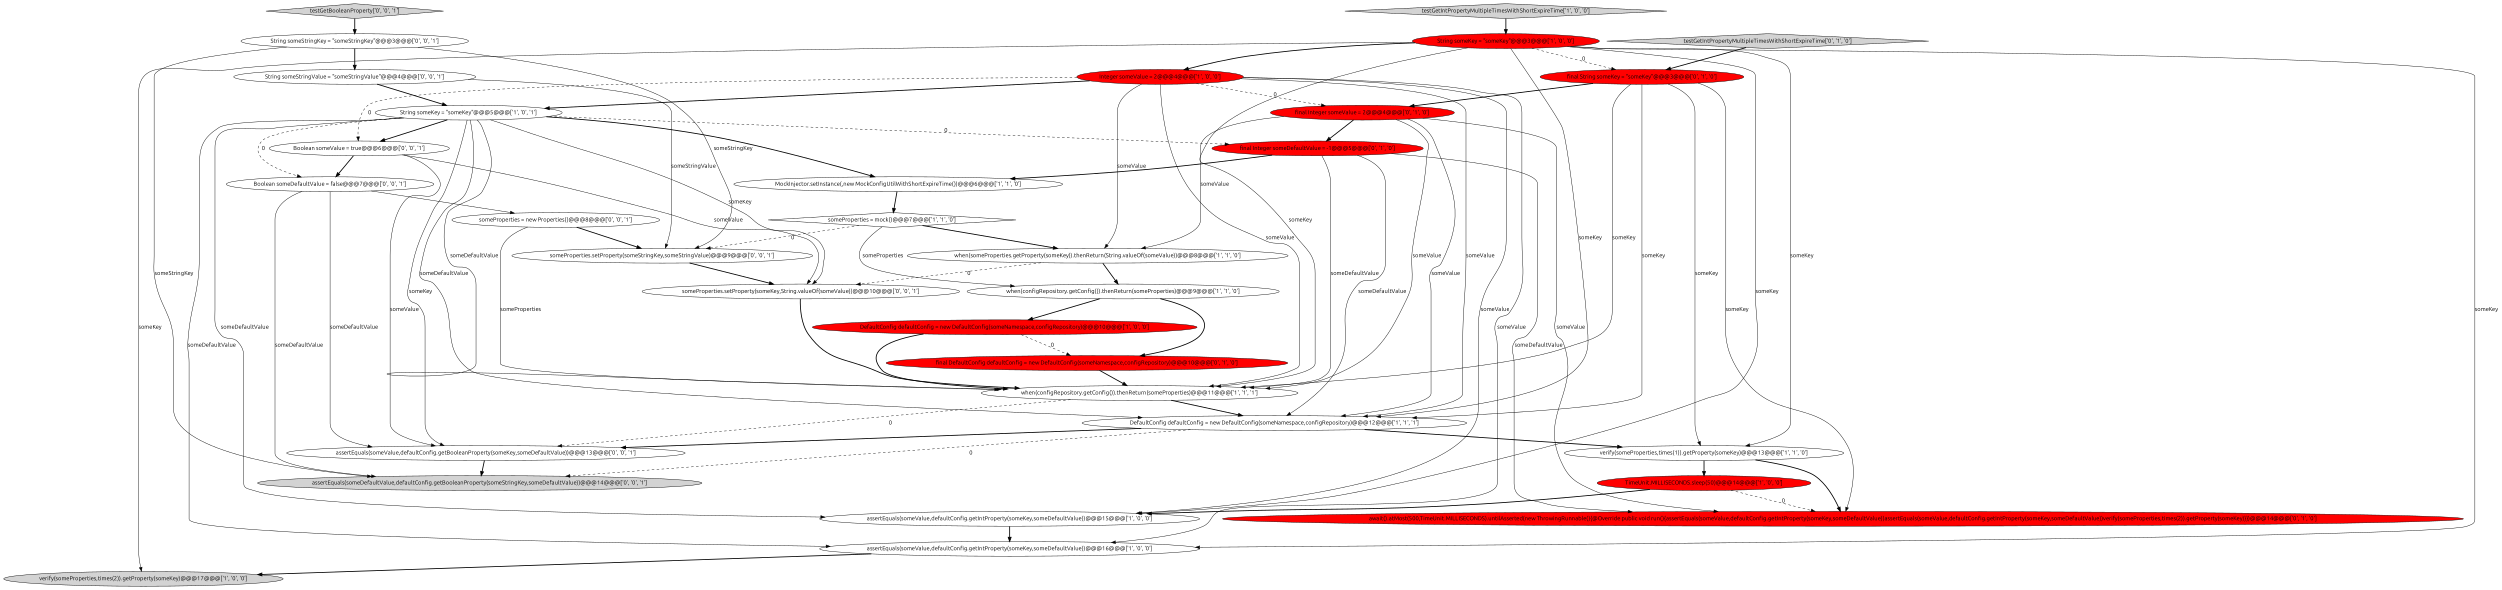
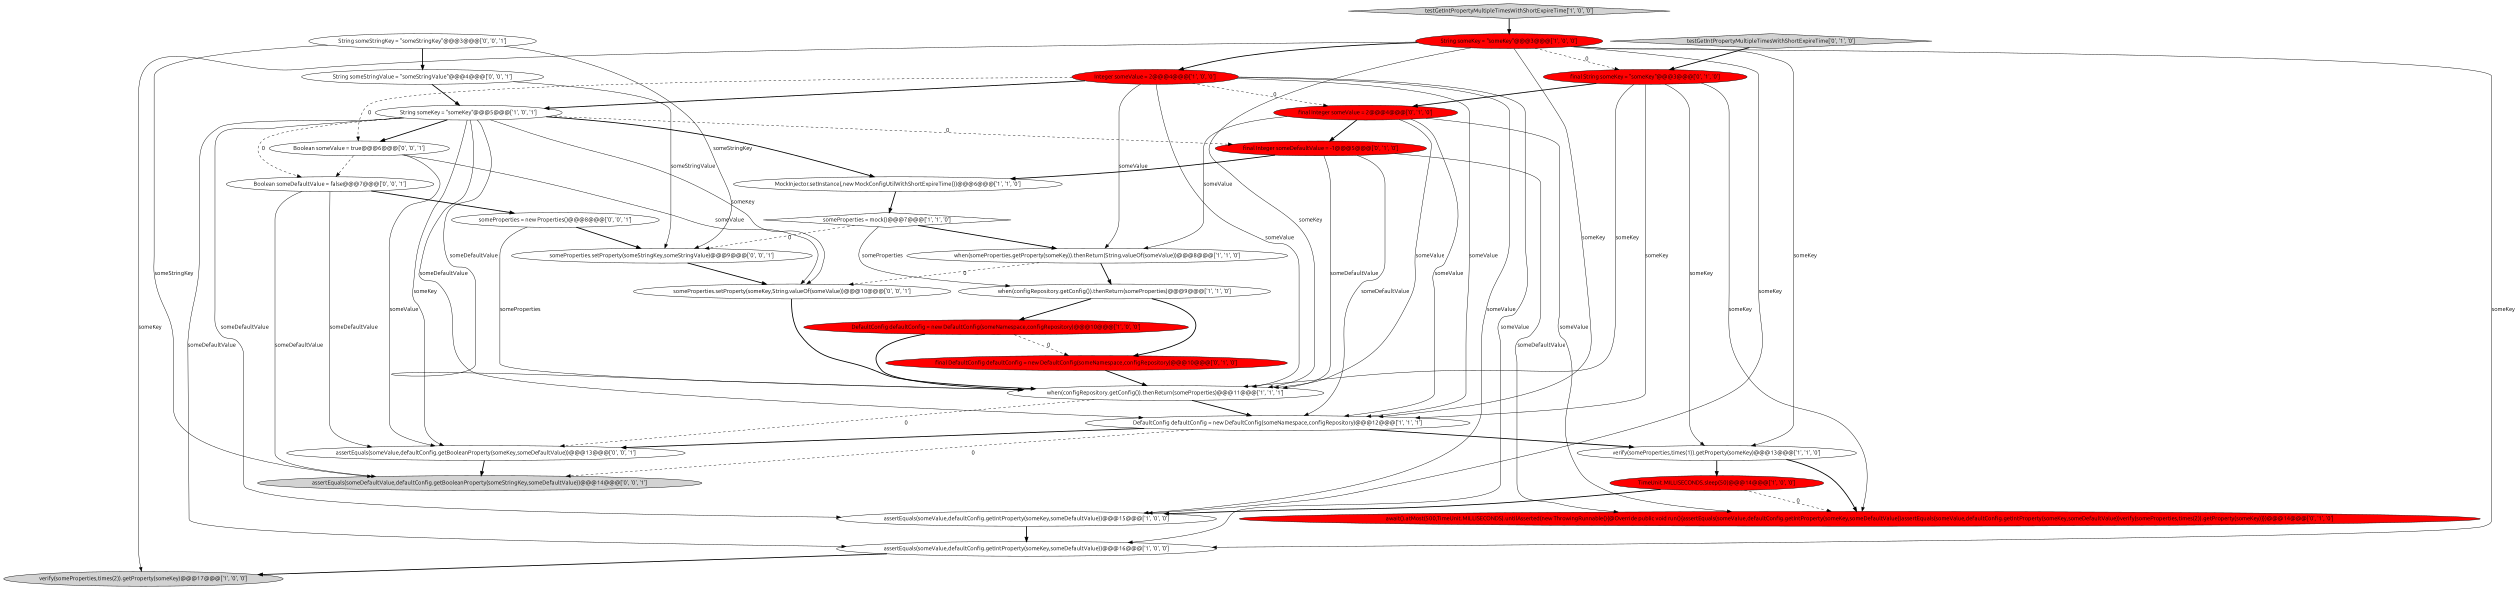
node "testGetBooleanProperty['0', '0', '1']": removed
edge "Boolean someValue = true@@@6@@@['0', '0', '1']" -> "Boolean someDefaultValue = false@@@7@@@['0', '0', '1']": style bold -> dashed
edge "Boolean someDefaultValue = false@@@7@@@['0', '0', '1']" -> "someProperties = new Properties()@@@8@@@['0', '0', '1']": style solid -> bold
